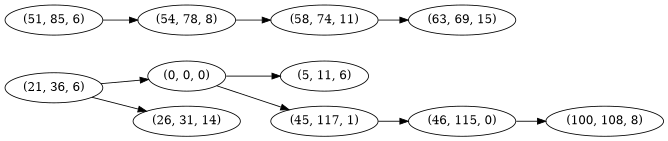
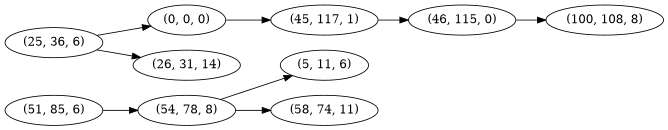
node "(63, 69, 15)": removed
edge "(0, 0, 0)" -> "(5, 11, 6)": now "(54, 78, 8)" -> "(5, 11, 6)"
node "(21, 36, 6)": label "(21, 36, 6)" -> "(25, 36, 6)"
